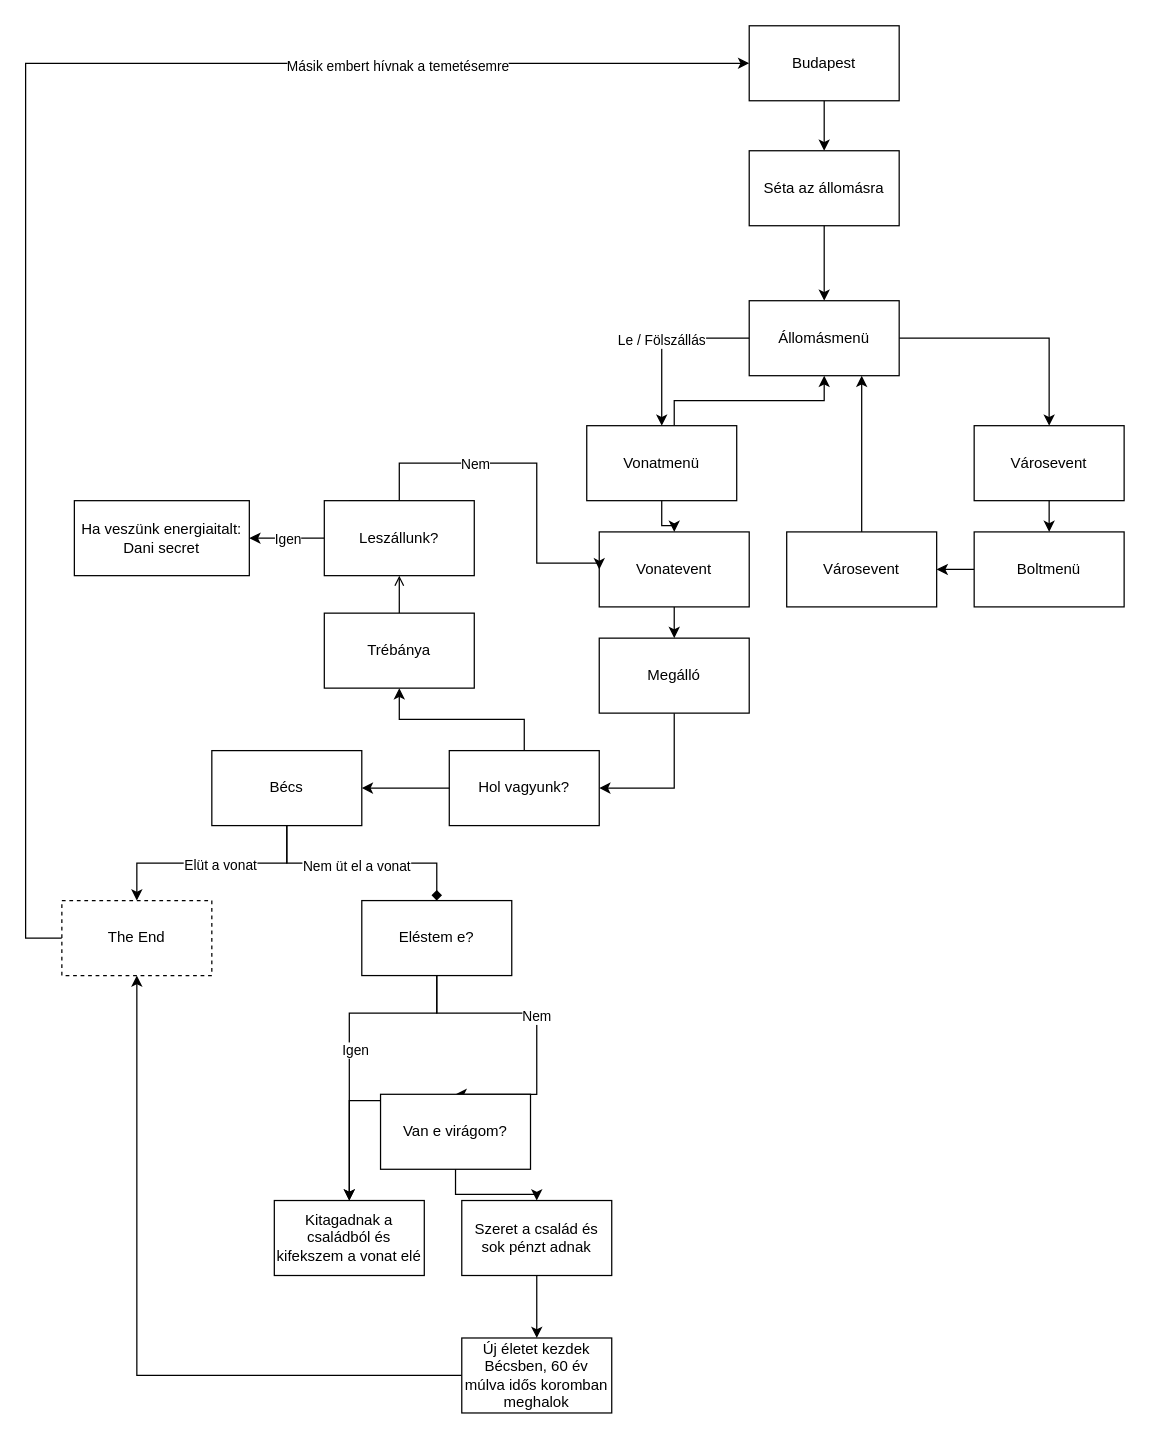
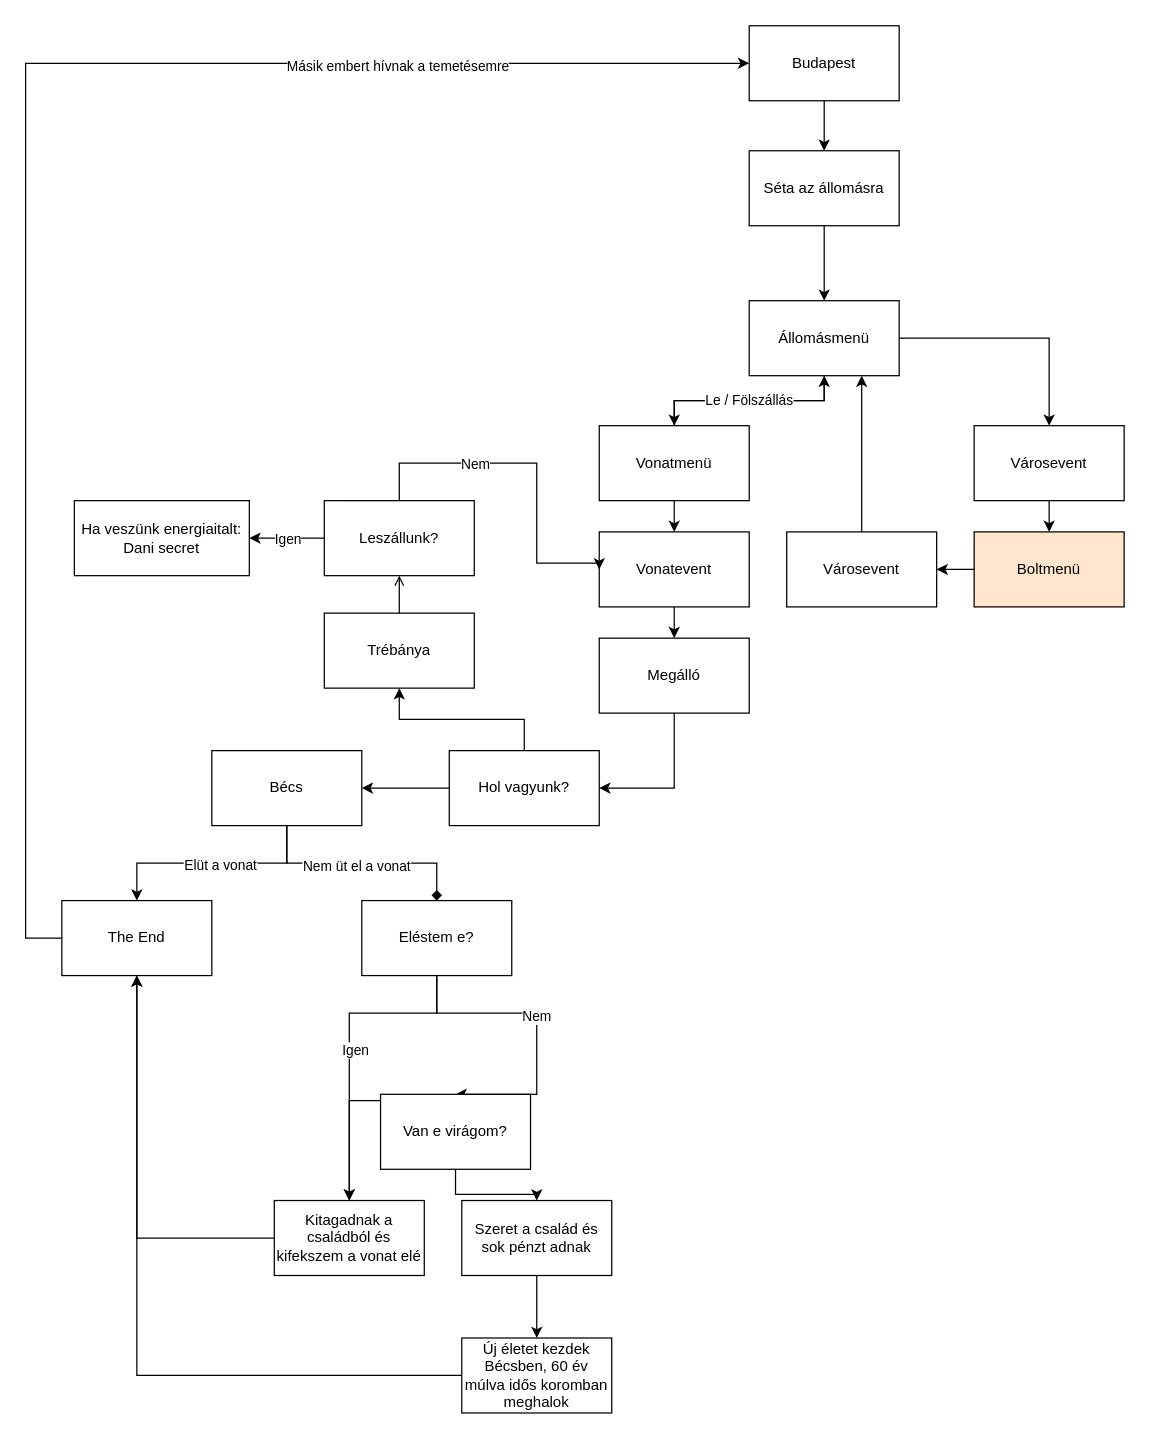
node "Vonatmenü": moved (662, 463) -> (674, 463)
node "Boltmenü": fillcolor #ffffff -> #ffe6cc
node "The End": style dashed -> solid
edge "Kitagadnak a családból és kifekszem a vonat elé" -> "The End": added
